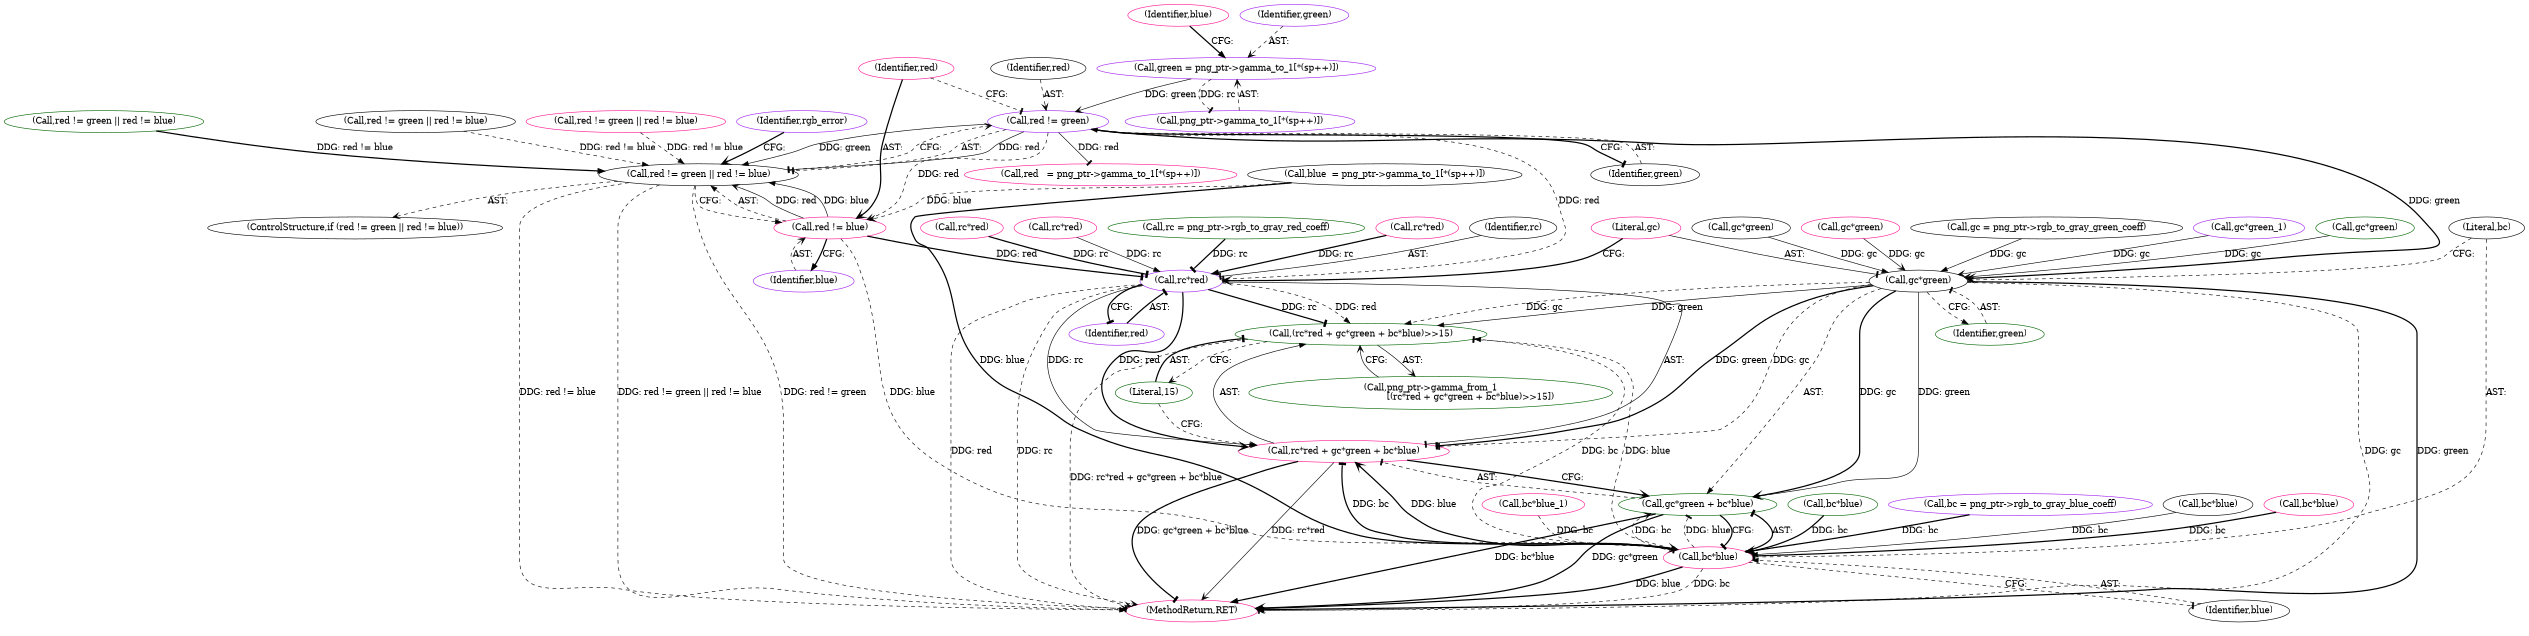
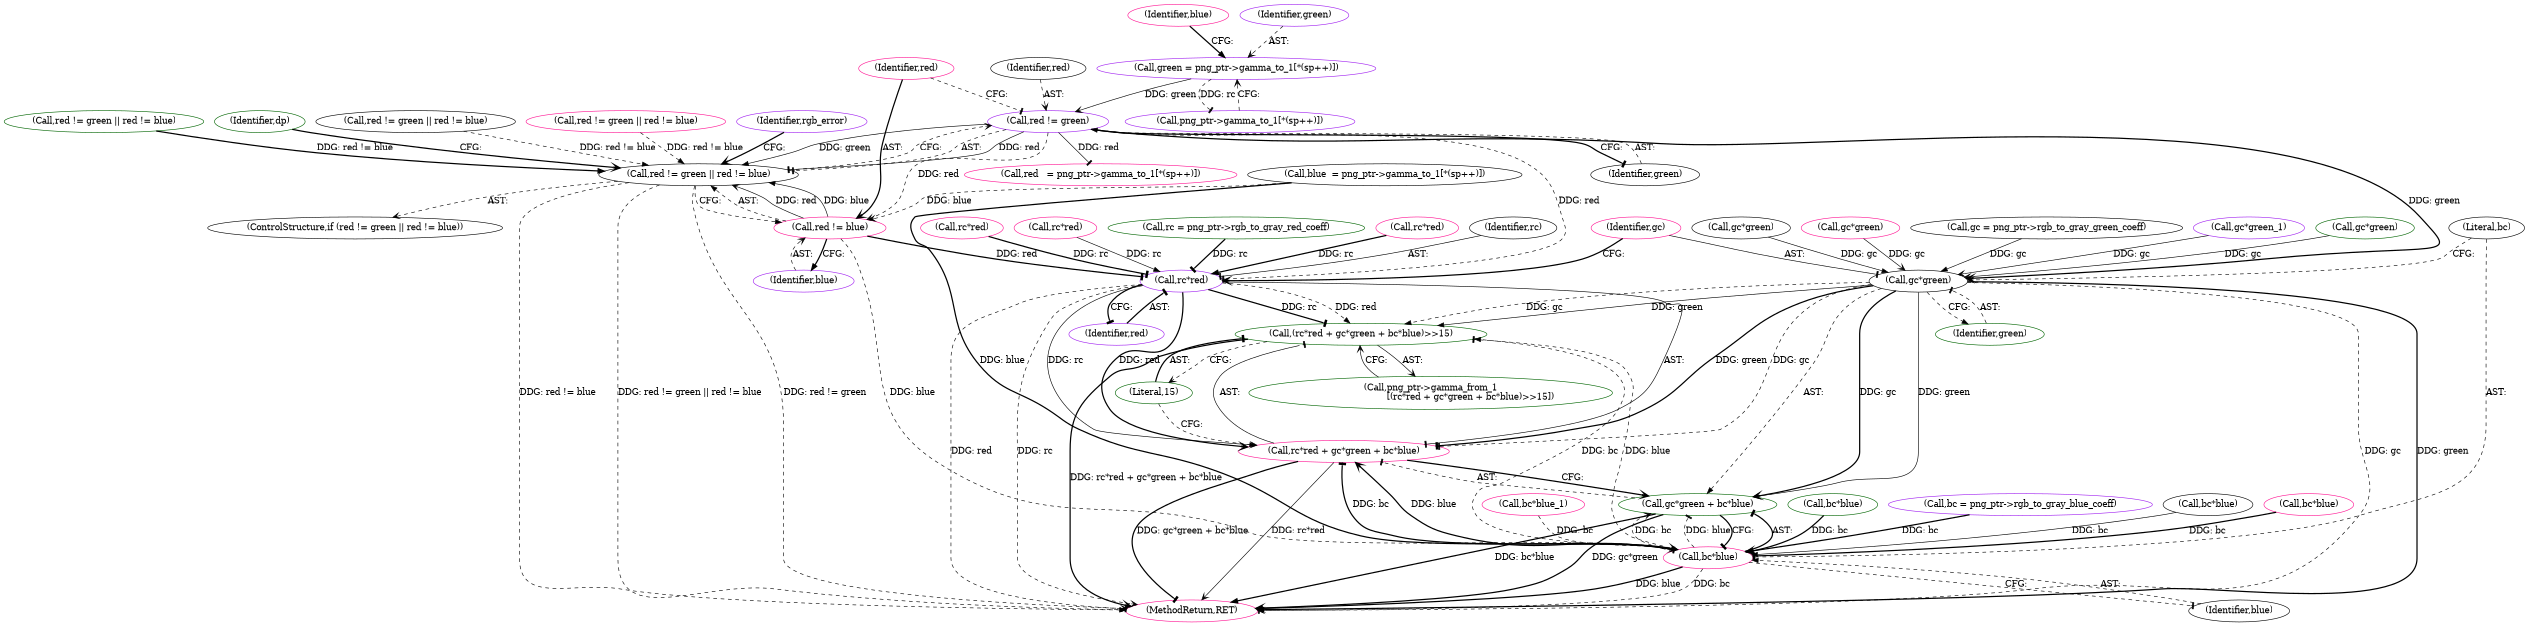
edge "(Call,png_ptr->gamma_to_1[*(sp++)])" -> "(Call,green = png_ptr->gamma_to_1[*(sp++)])": label "AST: " -> "CFG: "
node "(Identifier,dp)": added
node "(Literal,gc)": label "(Literal,gc)" -> "(Identifier,gc)"
edge "(Call,rc*red + gc*green + bc*blue)" -> "(Call,(rc*red + gc*green + bc*blue)>>15)": arrowhead normal -> tee
edge "(Call,(rc*red + gc*green + bc*blue)>>15)" -> "(MethodReturn,RET)": style dashed -> bold
